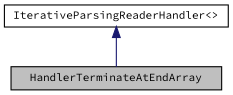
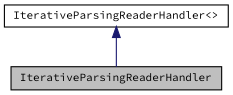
node "HandlerTerminateAtEndArray": label "HandlerTerminateAtEndArray" -> "IterativeParsingReaderHandler"
